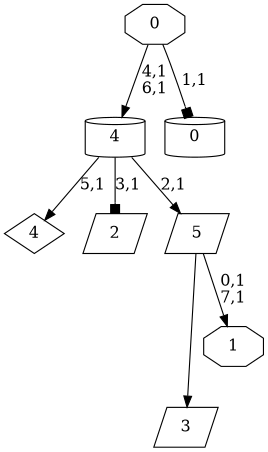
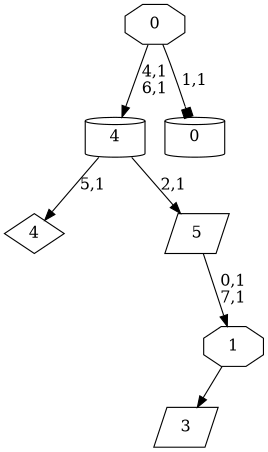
node "2": removed
edge "5" -> "3": now "1" -> "3"
